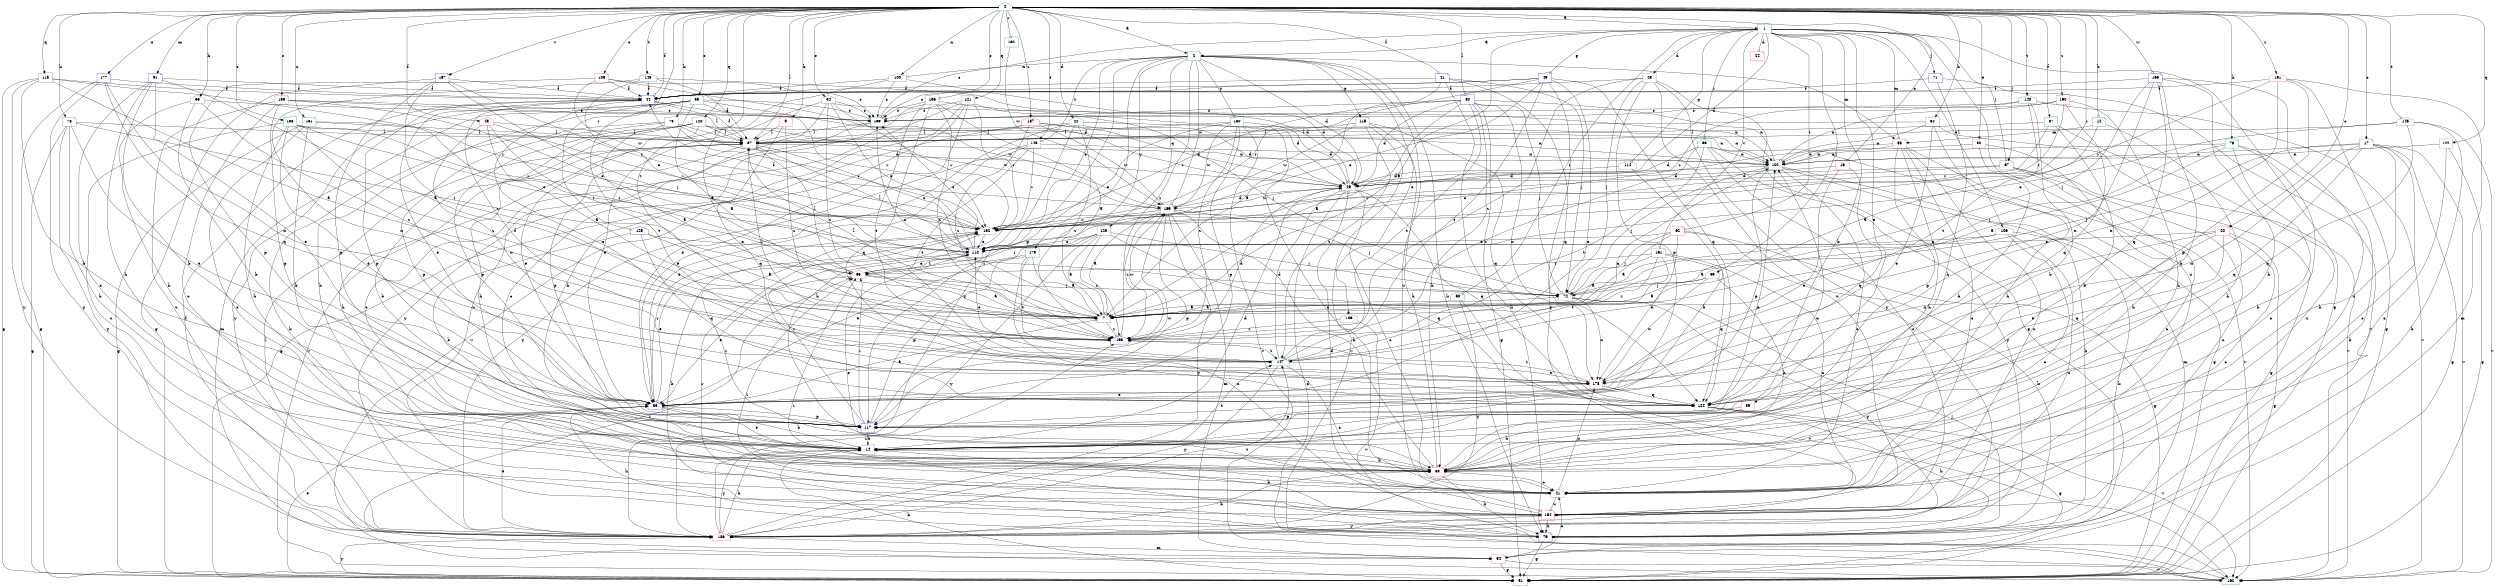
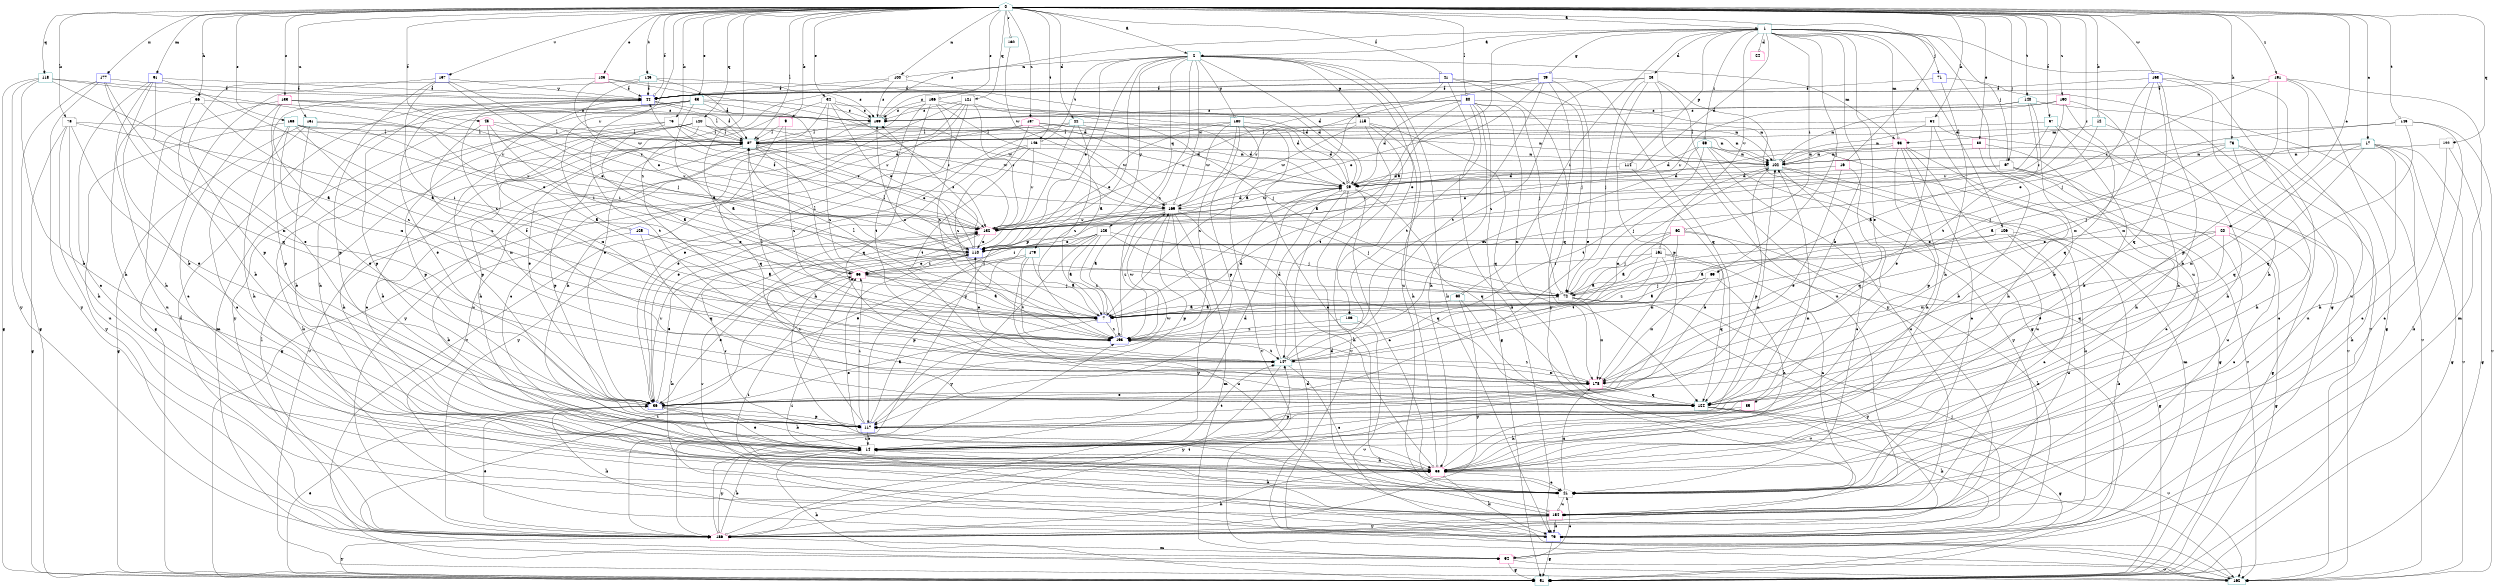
edge "157" -> "44": label "f" -> "y"
node "123": shape folder -> note
